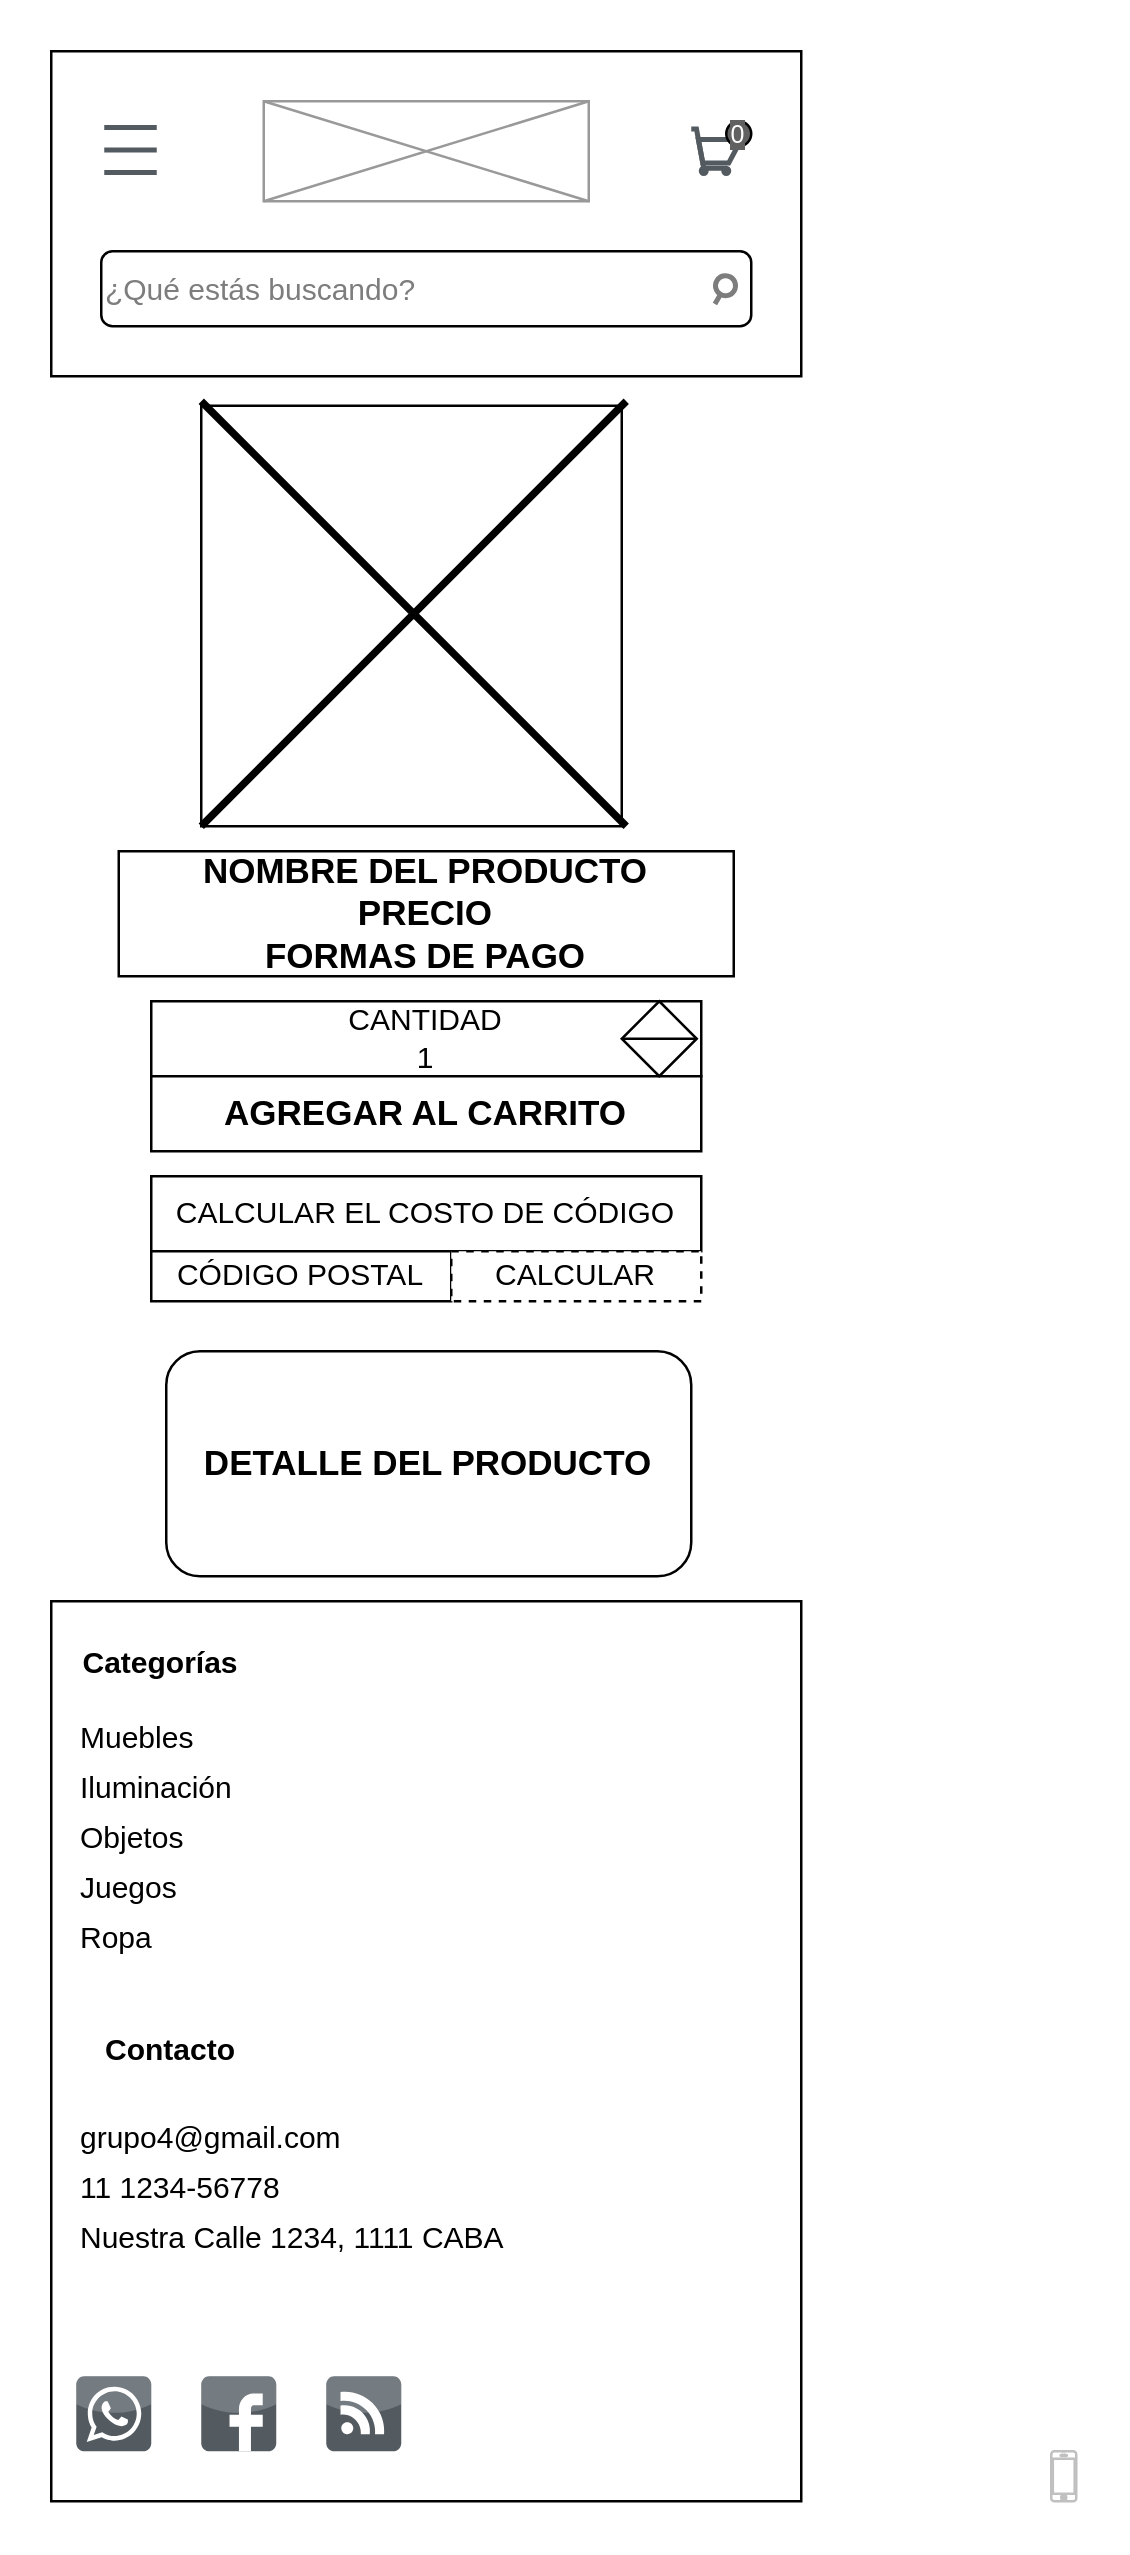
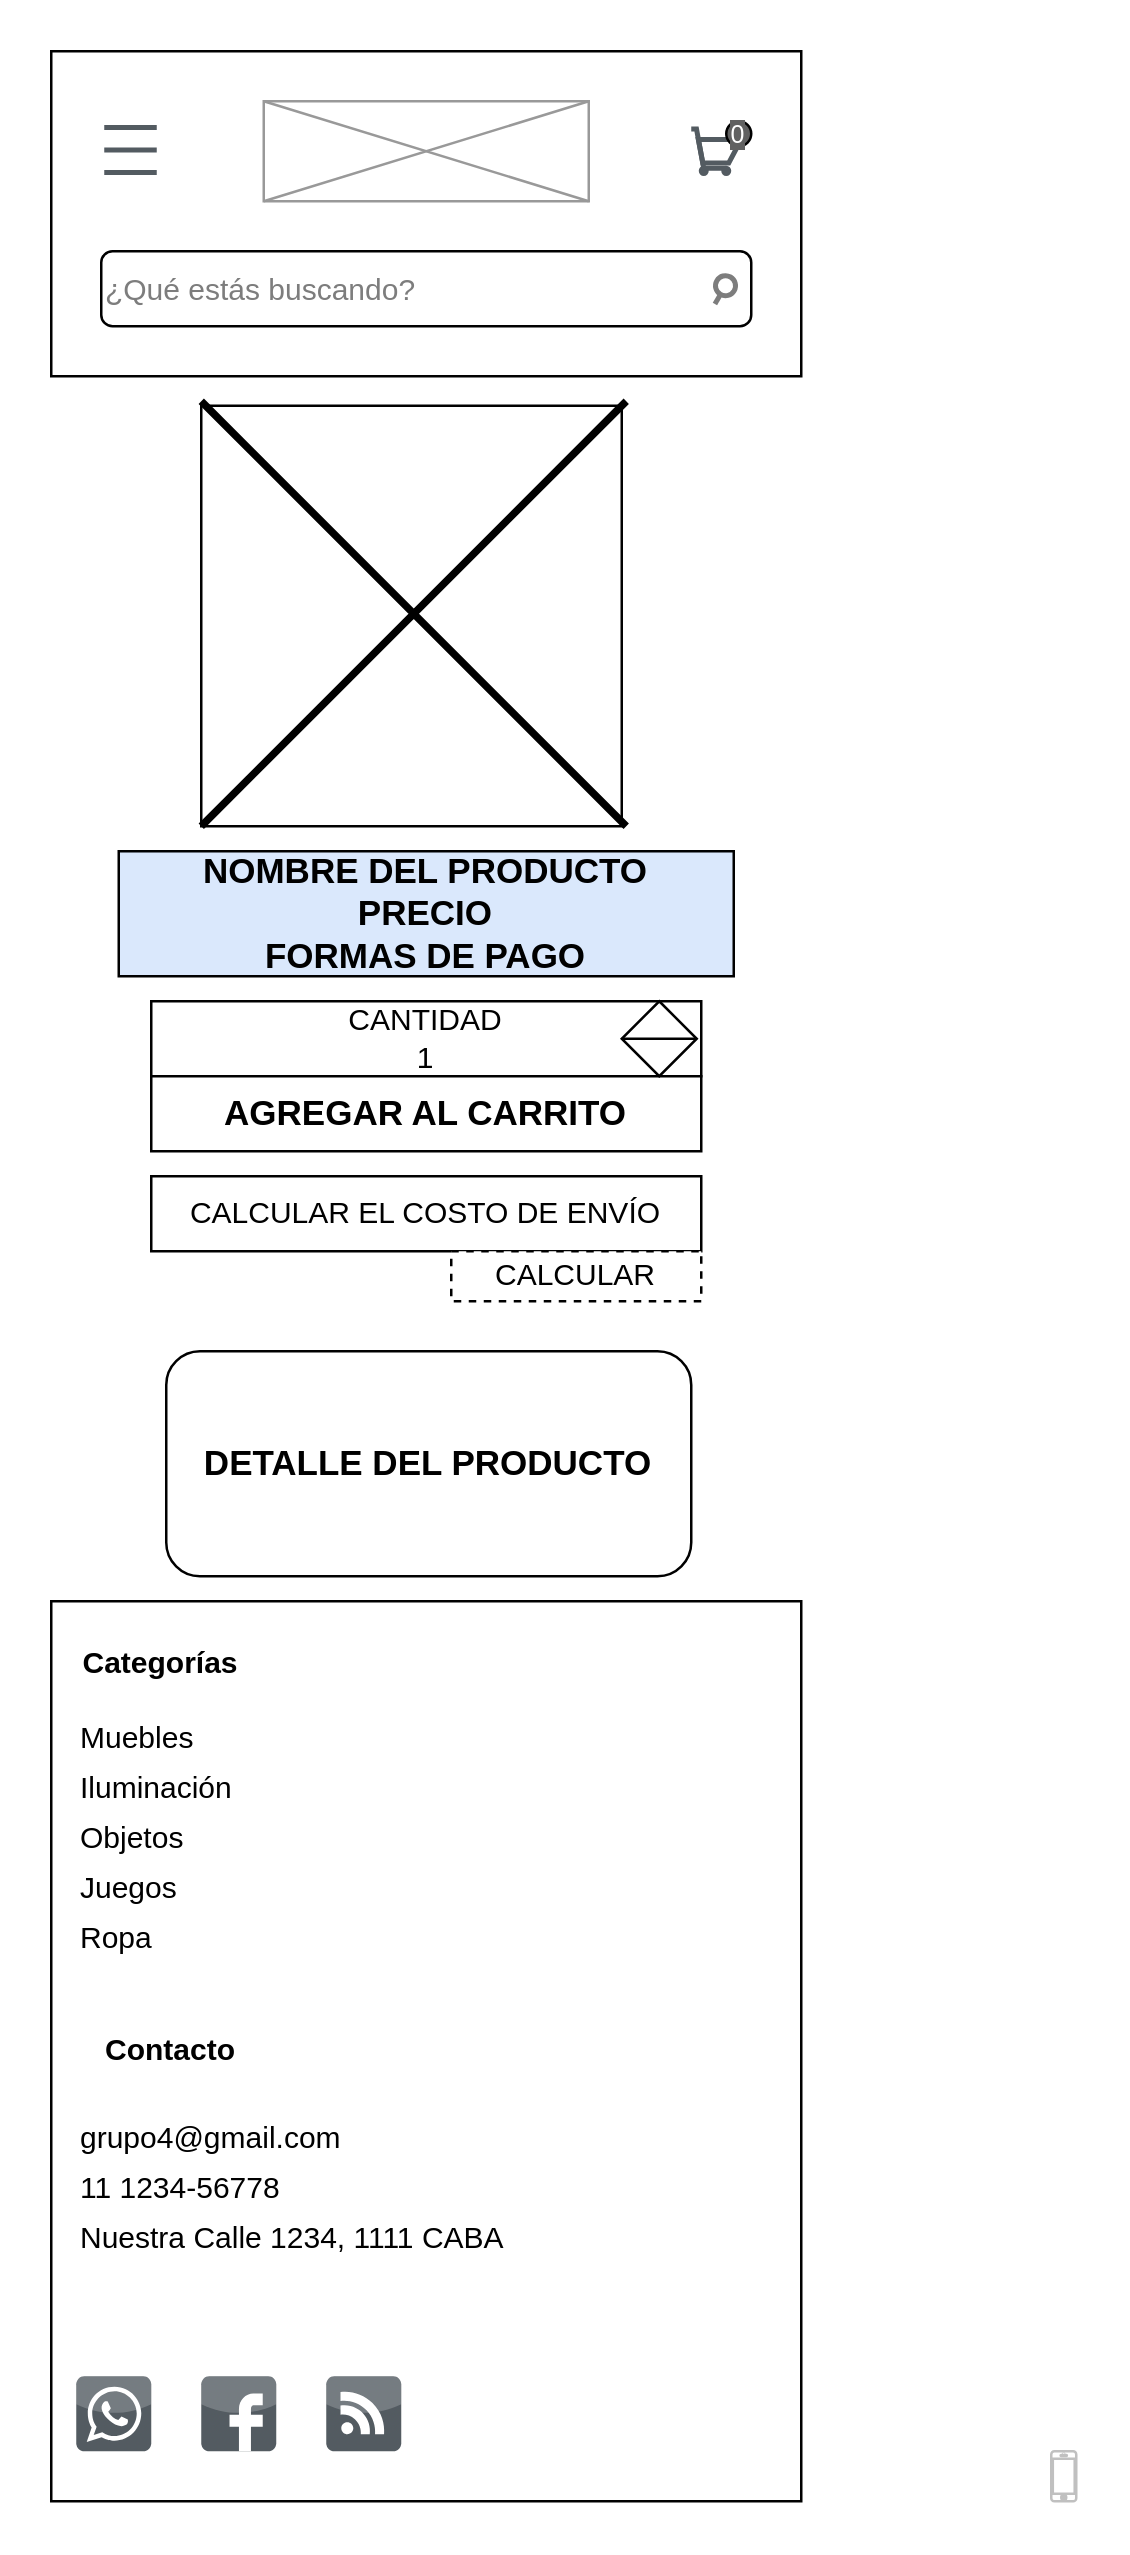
node "NOMBRE DEL PRODUCTO PRECIO FORMAS DE PAGO": fillcolor #ffffff -> #dae8fc
node "CALCULAR EL COSTO DE CÓDIGO": label "CALCULAR EL COSTO DE CÓDIGO" -> "CALCULAR EL COSTO DE ENVÍO"
node "CÓDIGO POSTAL": removed
